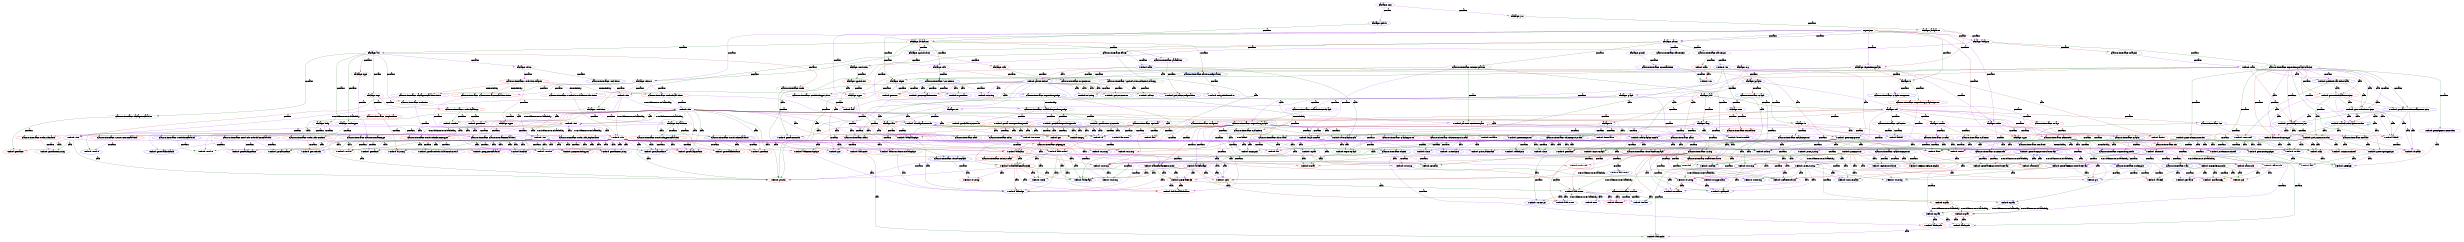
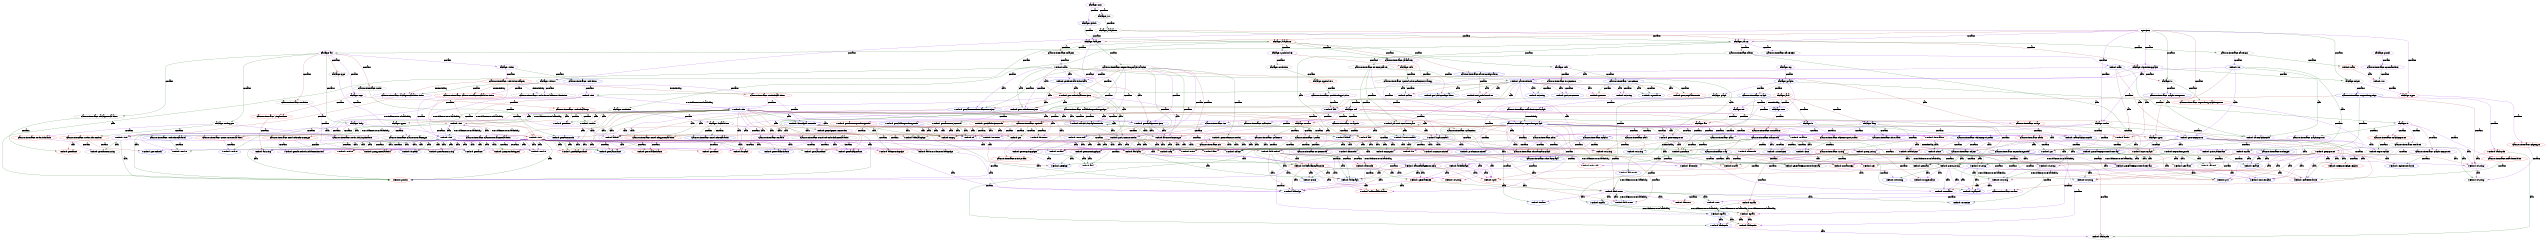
edge "Class_or_interface: Collections" -> "Method: emptyList": label "overloaded" -> "contains"
edge "Class_or_interface: DependencyNode" -> "Method: DependencyNode": removed, label "contains"
edge "Class_or_interface: DefaultAttribute" -> "Method: createAttribute": label "extended" -> "contains"
